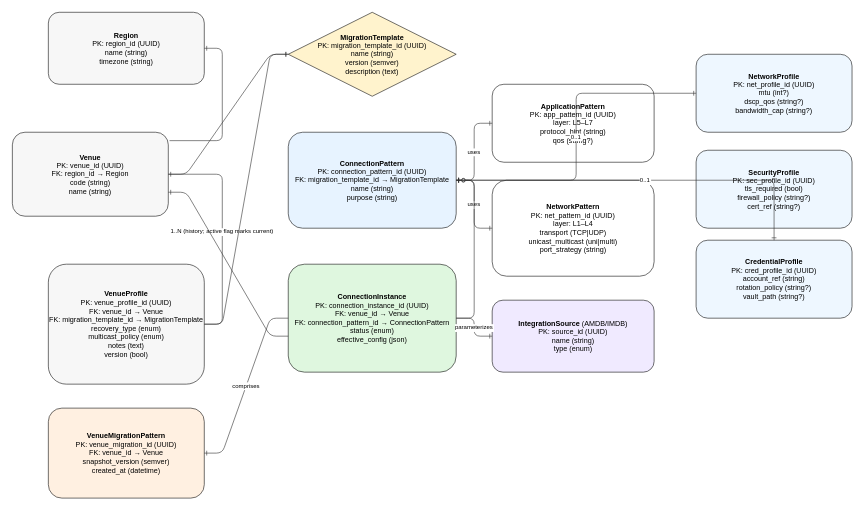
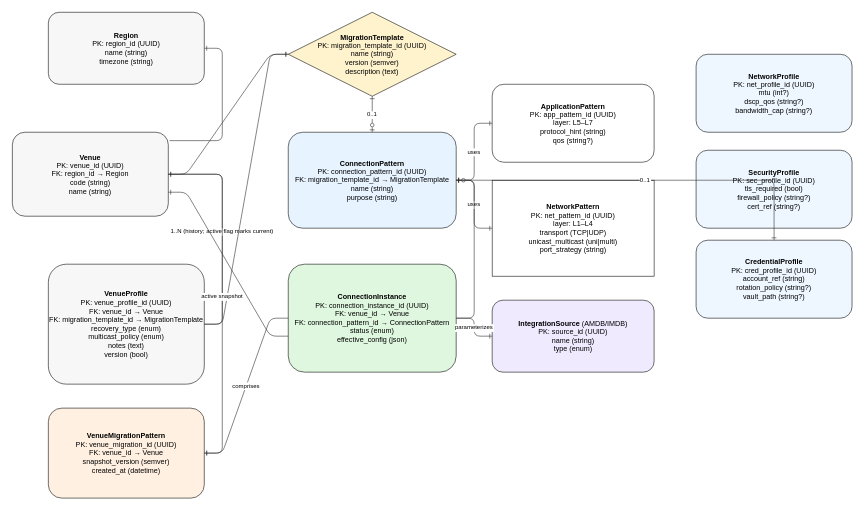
edge "NetworkProfile PK: net_profile_id (UUID) mtu (int?) dscp_qos (string?) bandwidth_cap (string?)" -- "ConnectionPattern PK: connection_pattern_id (UUID) FK: migration_template_id → MigrationTemplate name (string) purpose (string)": now "MigrationTemplate PK: migration_template_id (UUID) name (string) version (semver) description (text)" -- "ConnectionPattern PK: connection_pattern_id (UUID) FK: migration_template_id → MigrationTemplate name (string) purpose (string)"
node "NetworkPattern PK: net_pattern_id (UUID) layer: L1–L4 transport (TCP|UDP) unicast_multicast (uni|multi) port_strategy (string)": shape rounded rectangle -> rectangle
edge "Venue PK: venue_id (UUID) FK: region_id → Region code (string) name (string)" -- "VenueMigrationPattern PK: venue_migration_id (UUID) FK: venue_id → Venue snapshot_version (semver) created_at (datetime)": added, label "active snapshot"
